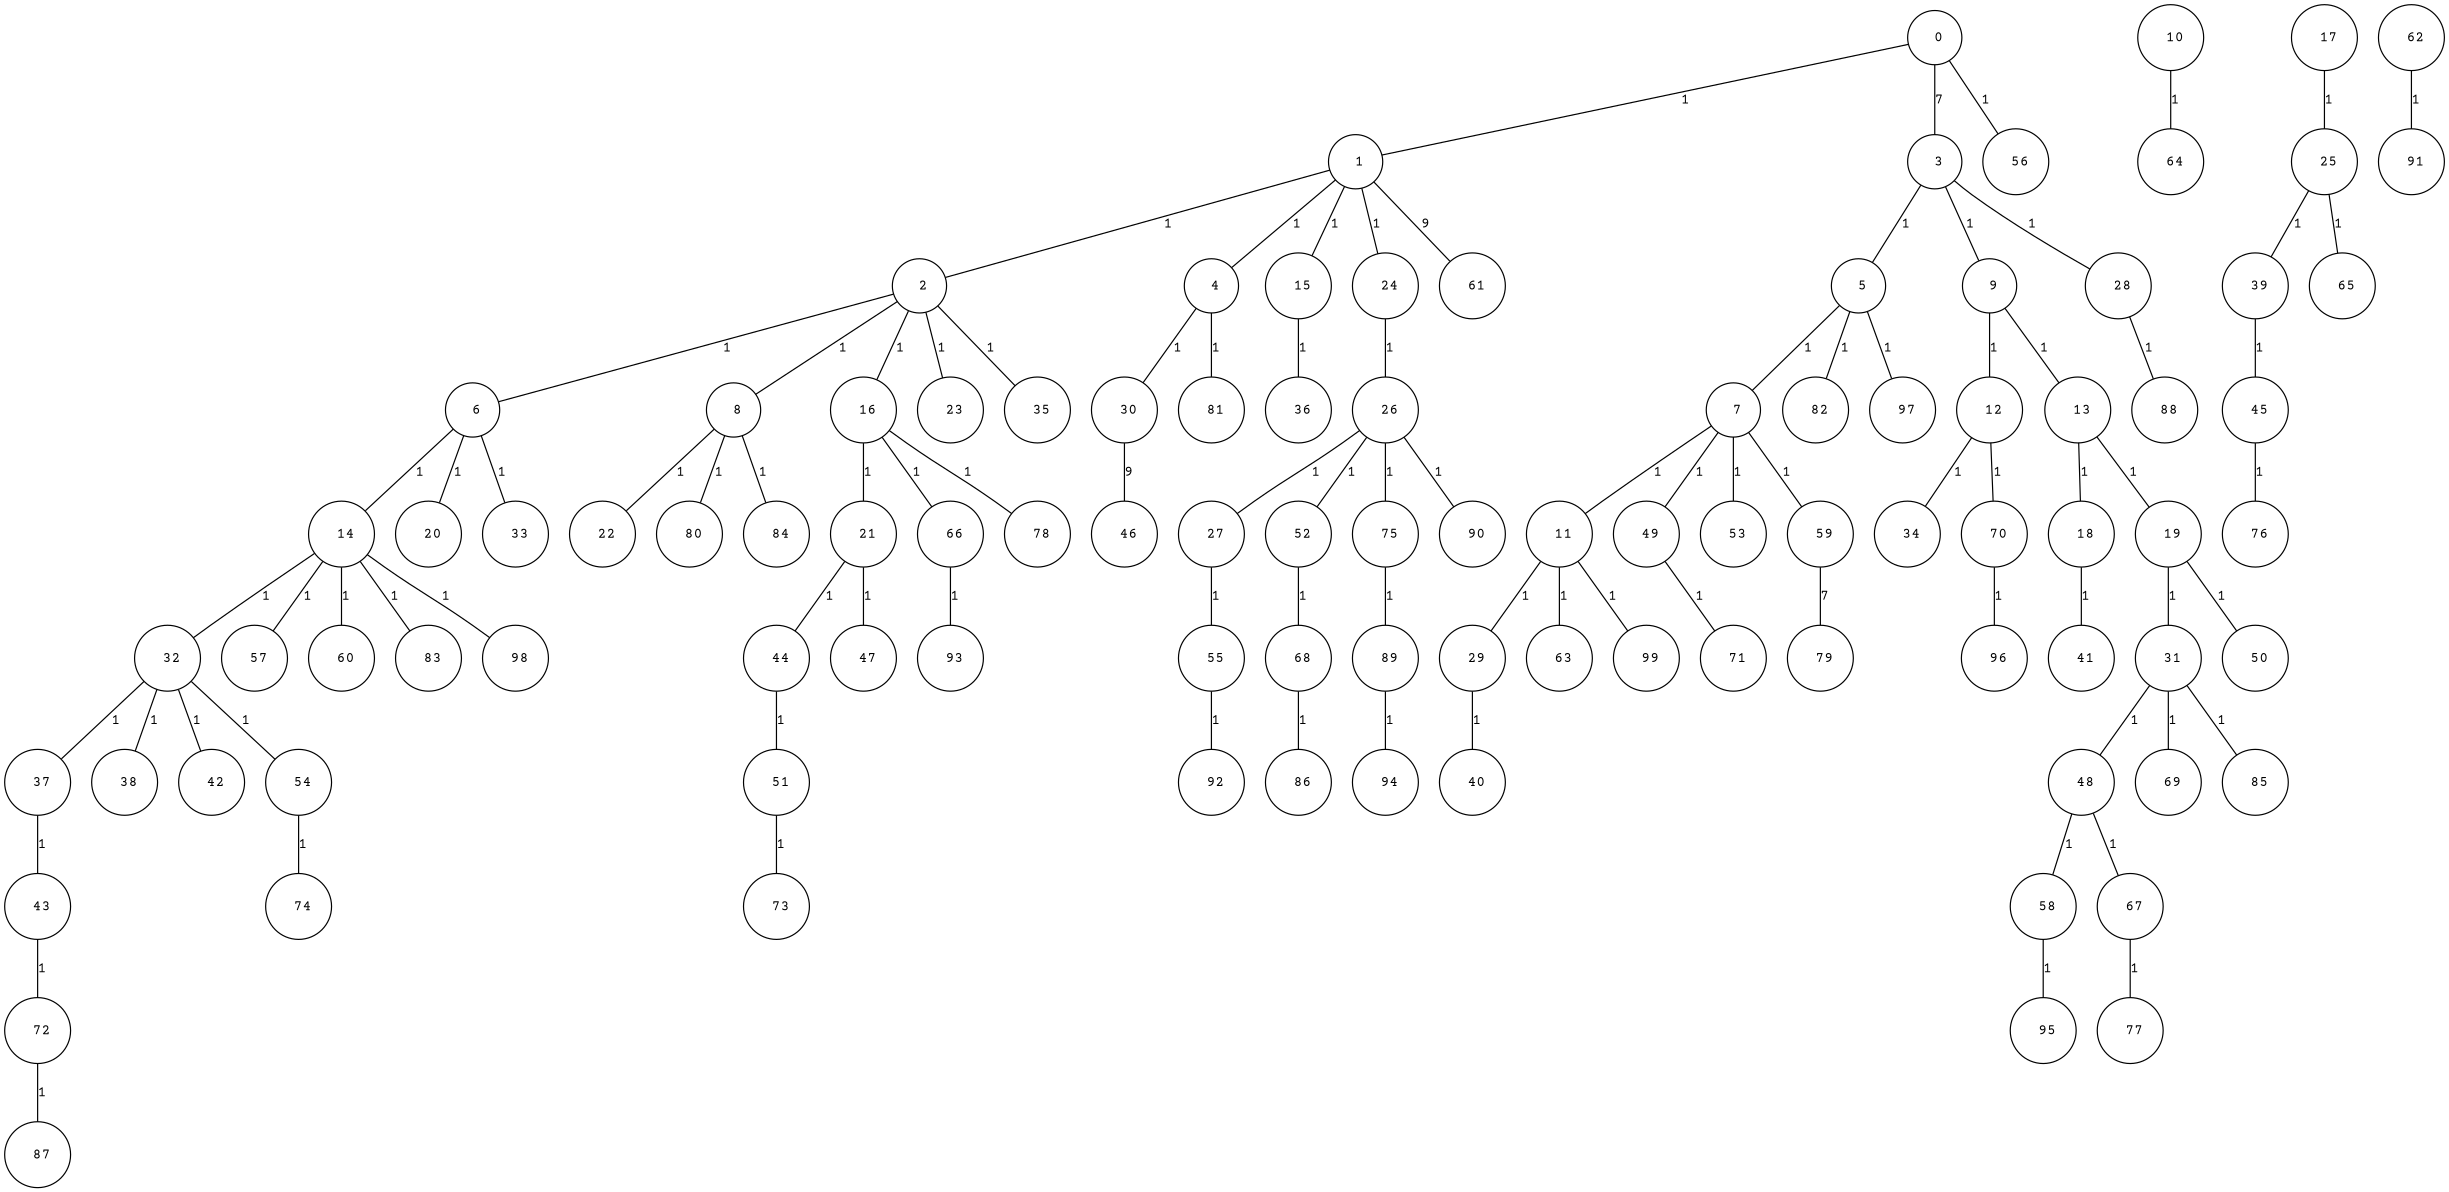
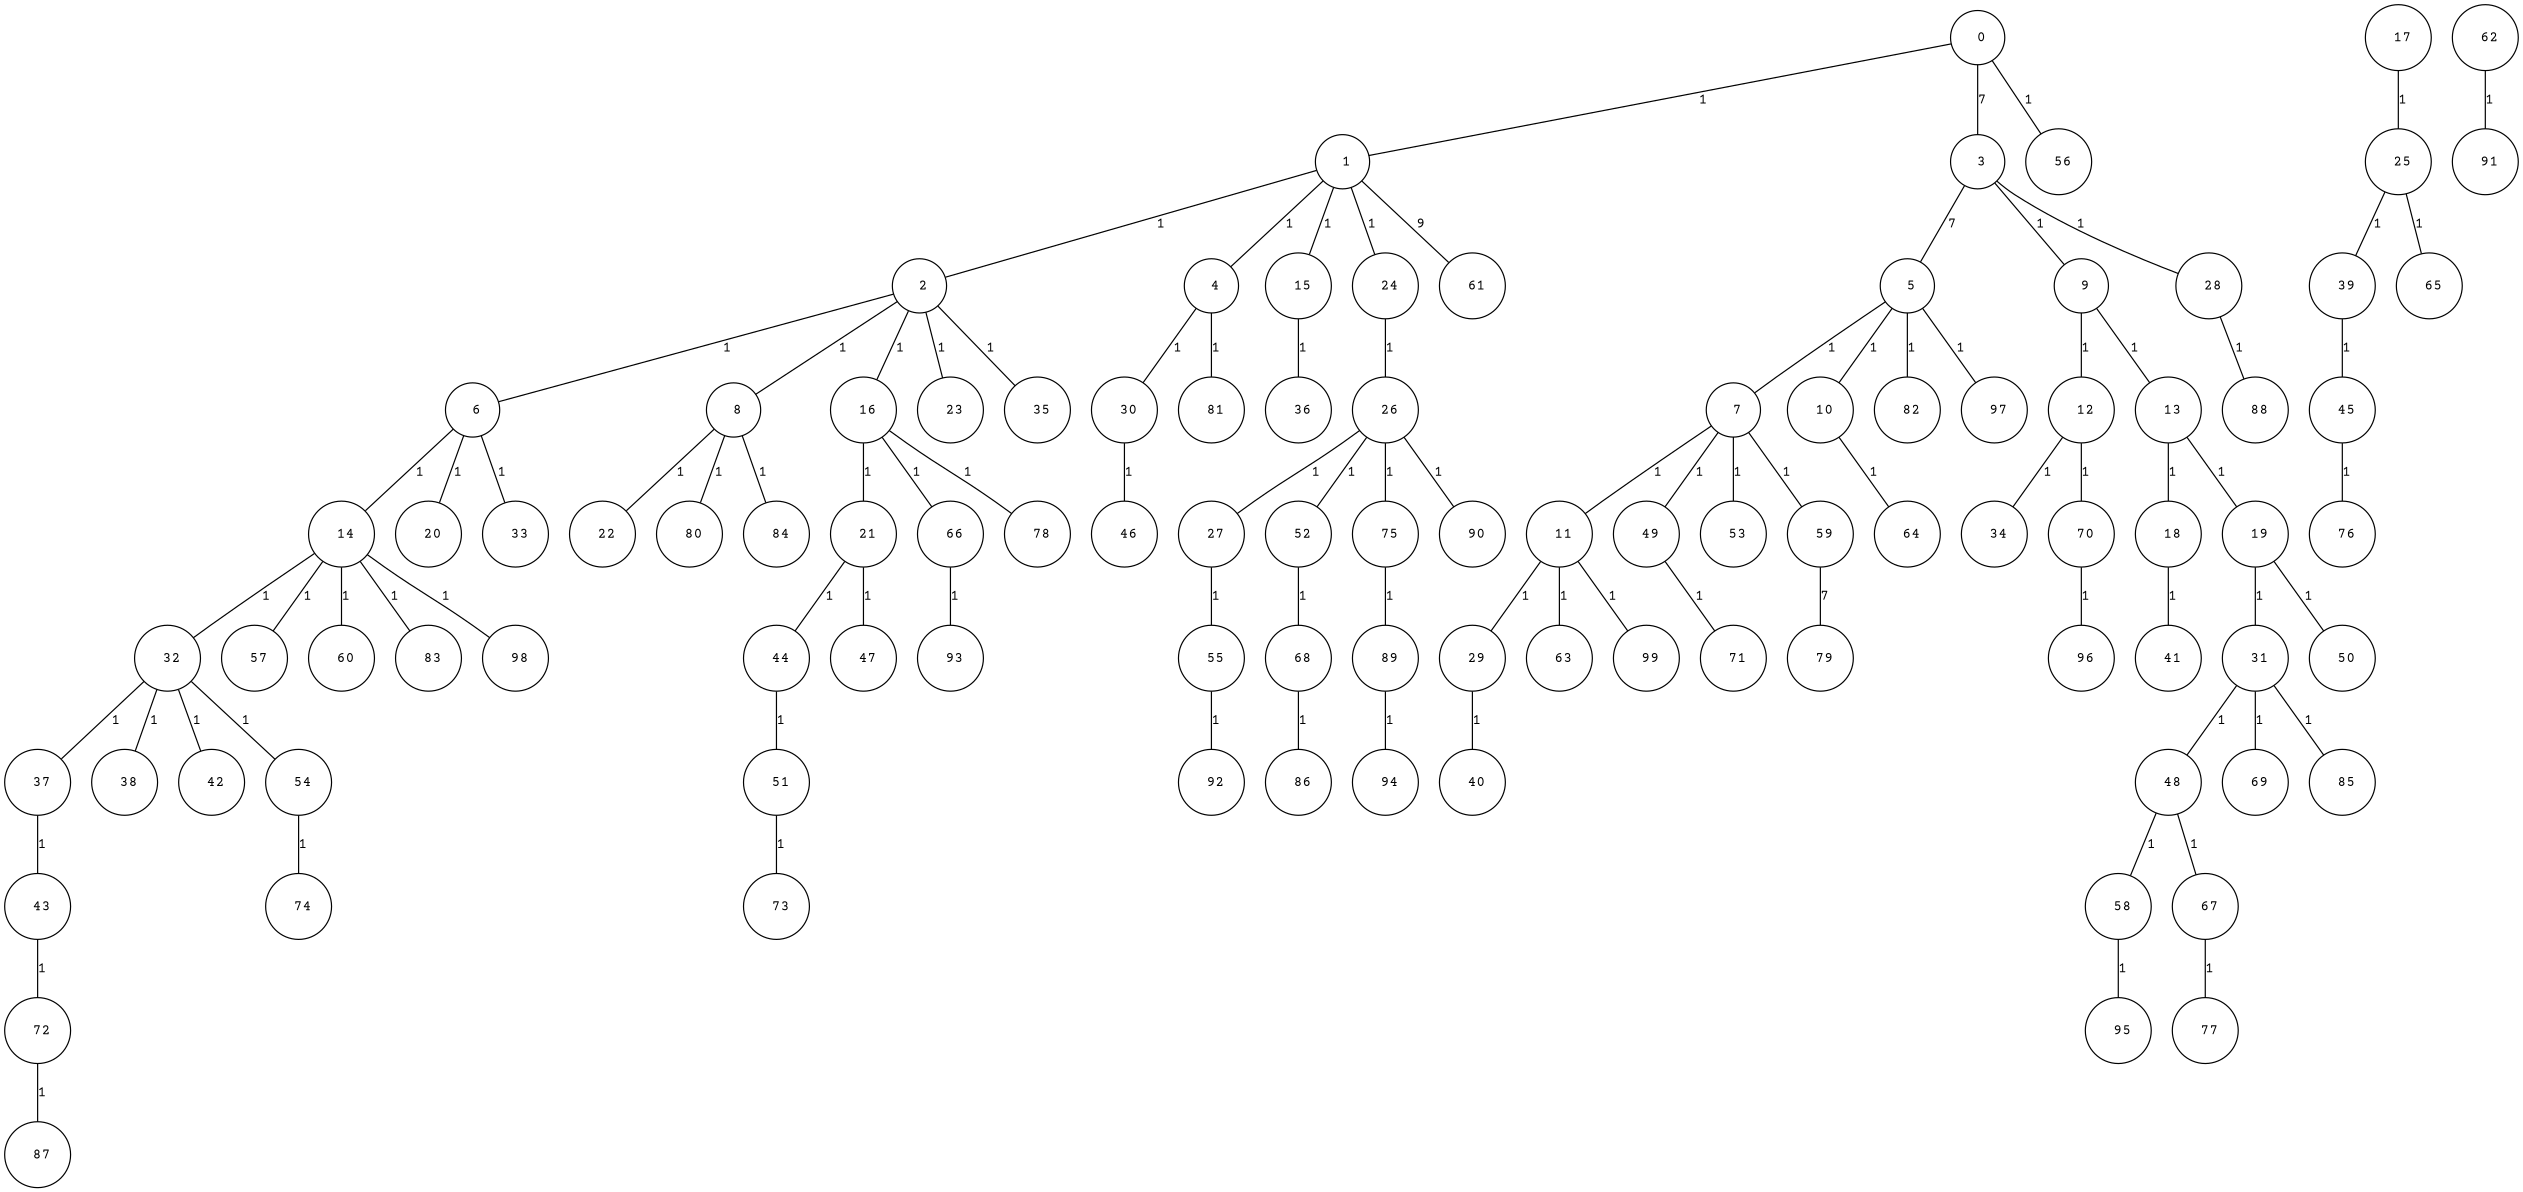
edge "3" -- "5": label "1" -> "7"
edge "5" -- "10": added, label "1"
edge "30" -- "46": label "9" -> "1"
